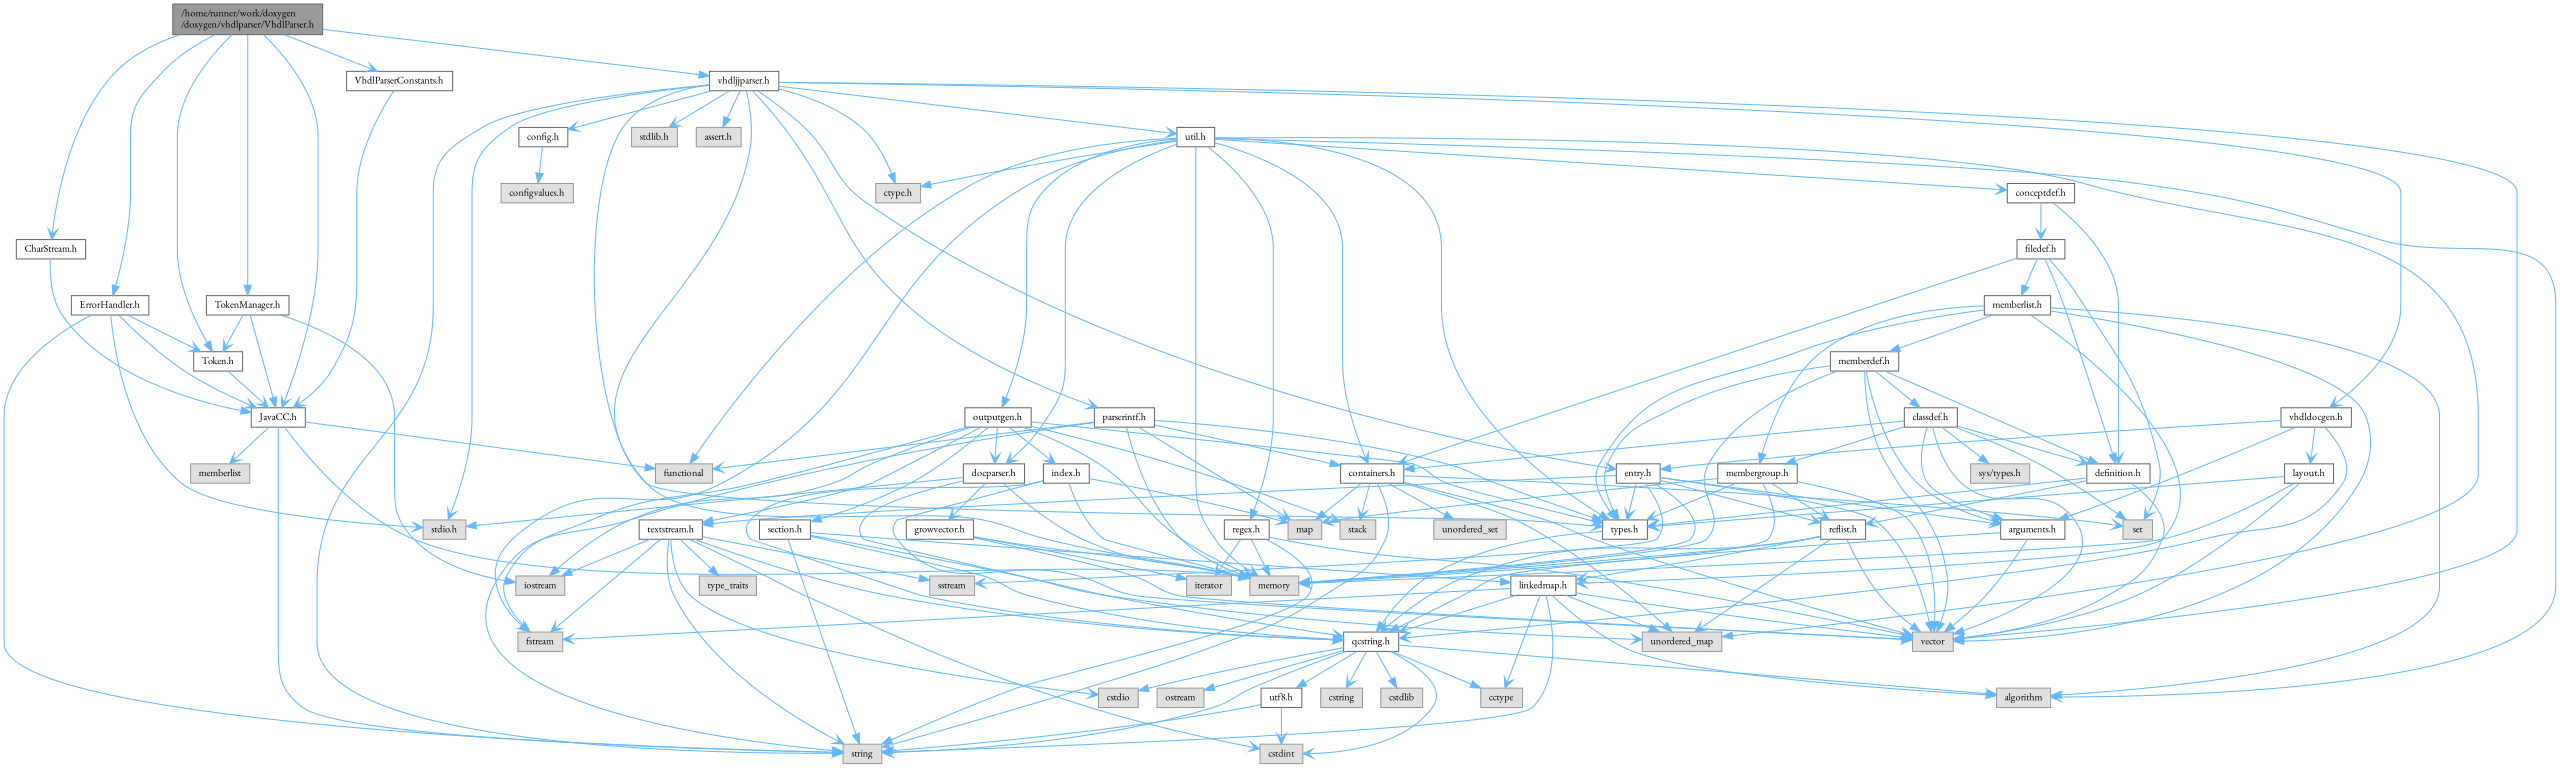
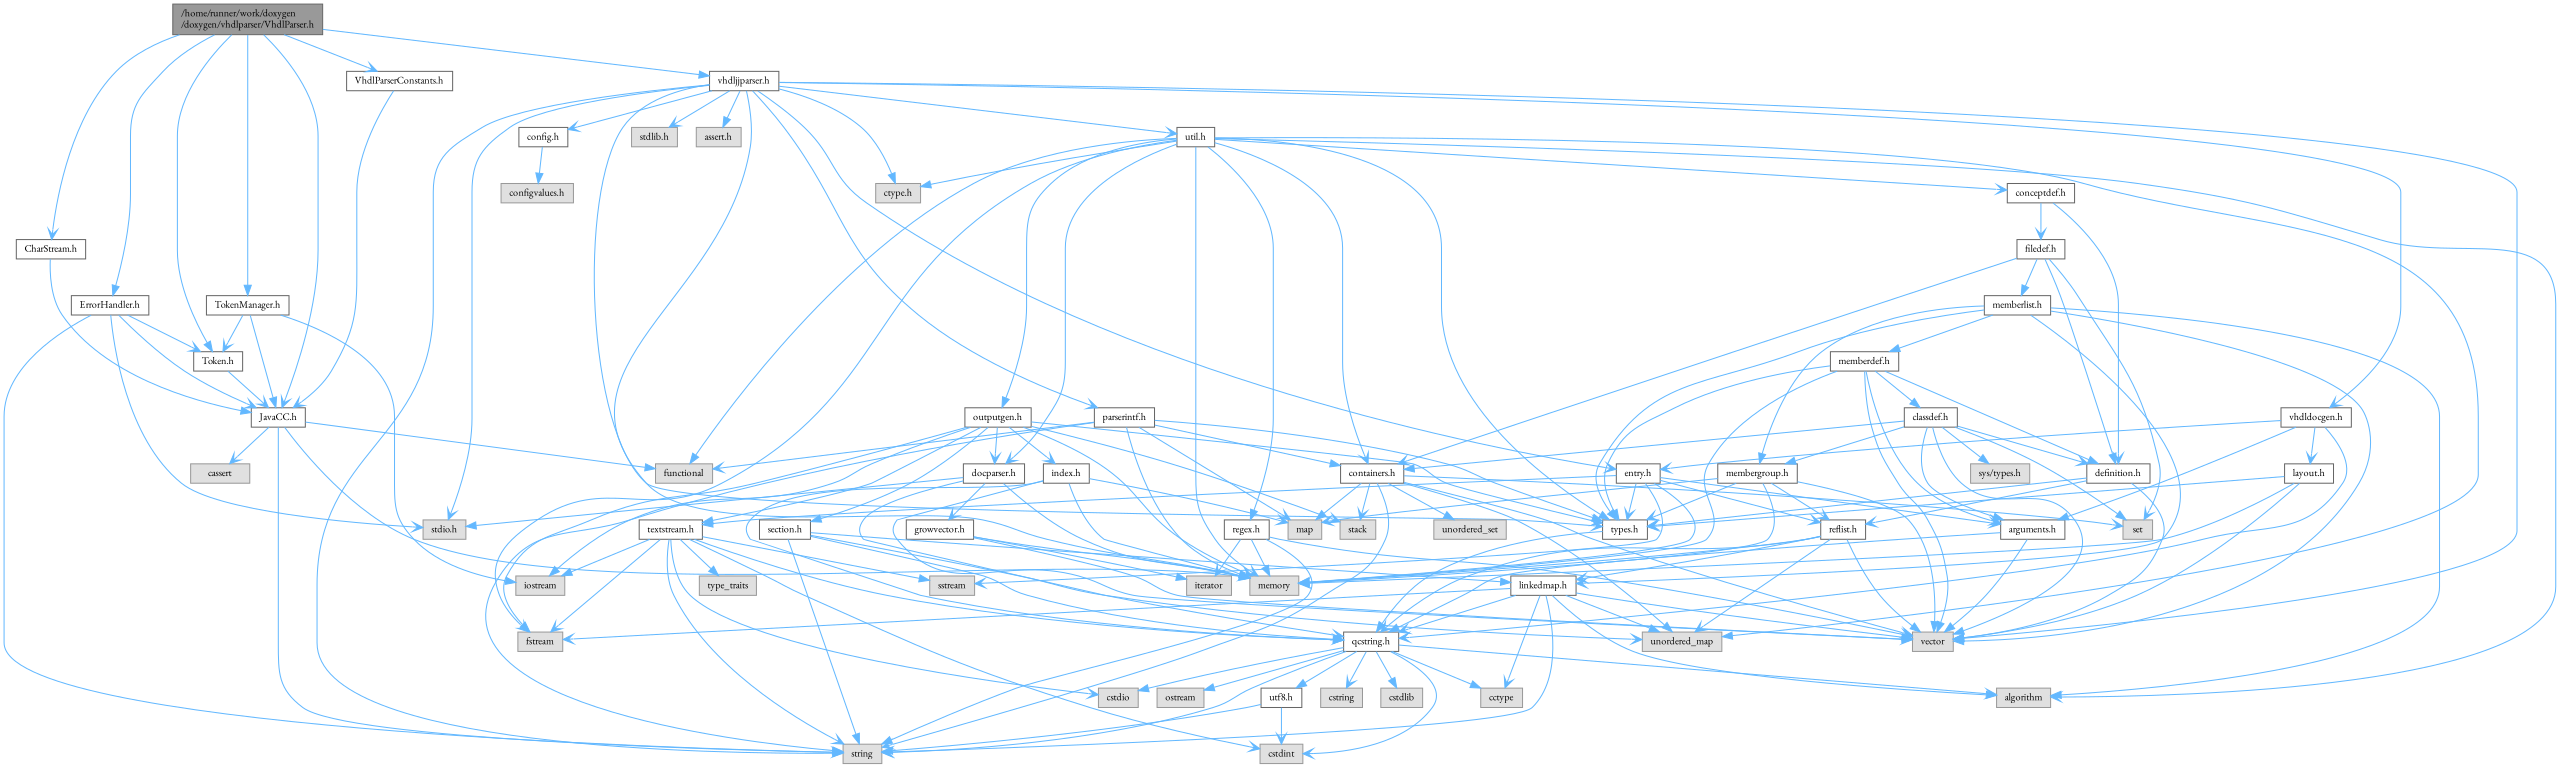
edge "vhdldocgen.h" -> "entry.h": arrowhead normal -> vee
node "memberlist": label "memberlist" -> "cassert"
edge "entry.h" -> "vector": removed
